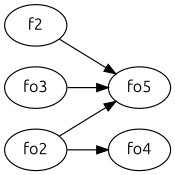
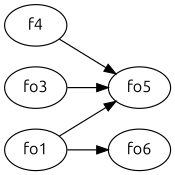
node "f2": label "f2" -> "f4"
node "fo2": label "fo2" -> "fo1"
node "fo4": label "fo4" -> "fo6"
